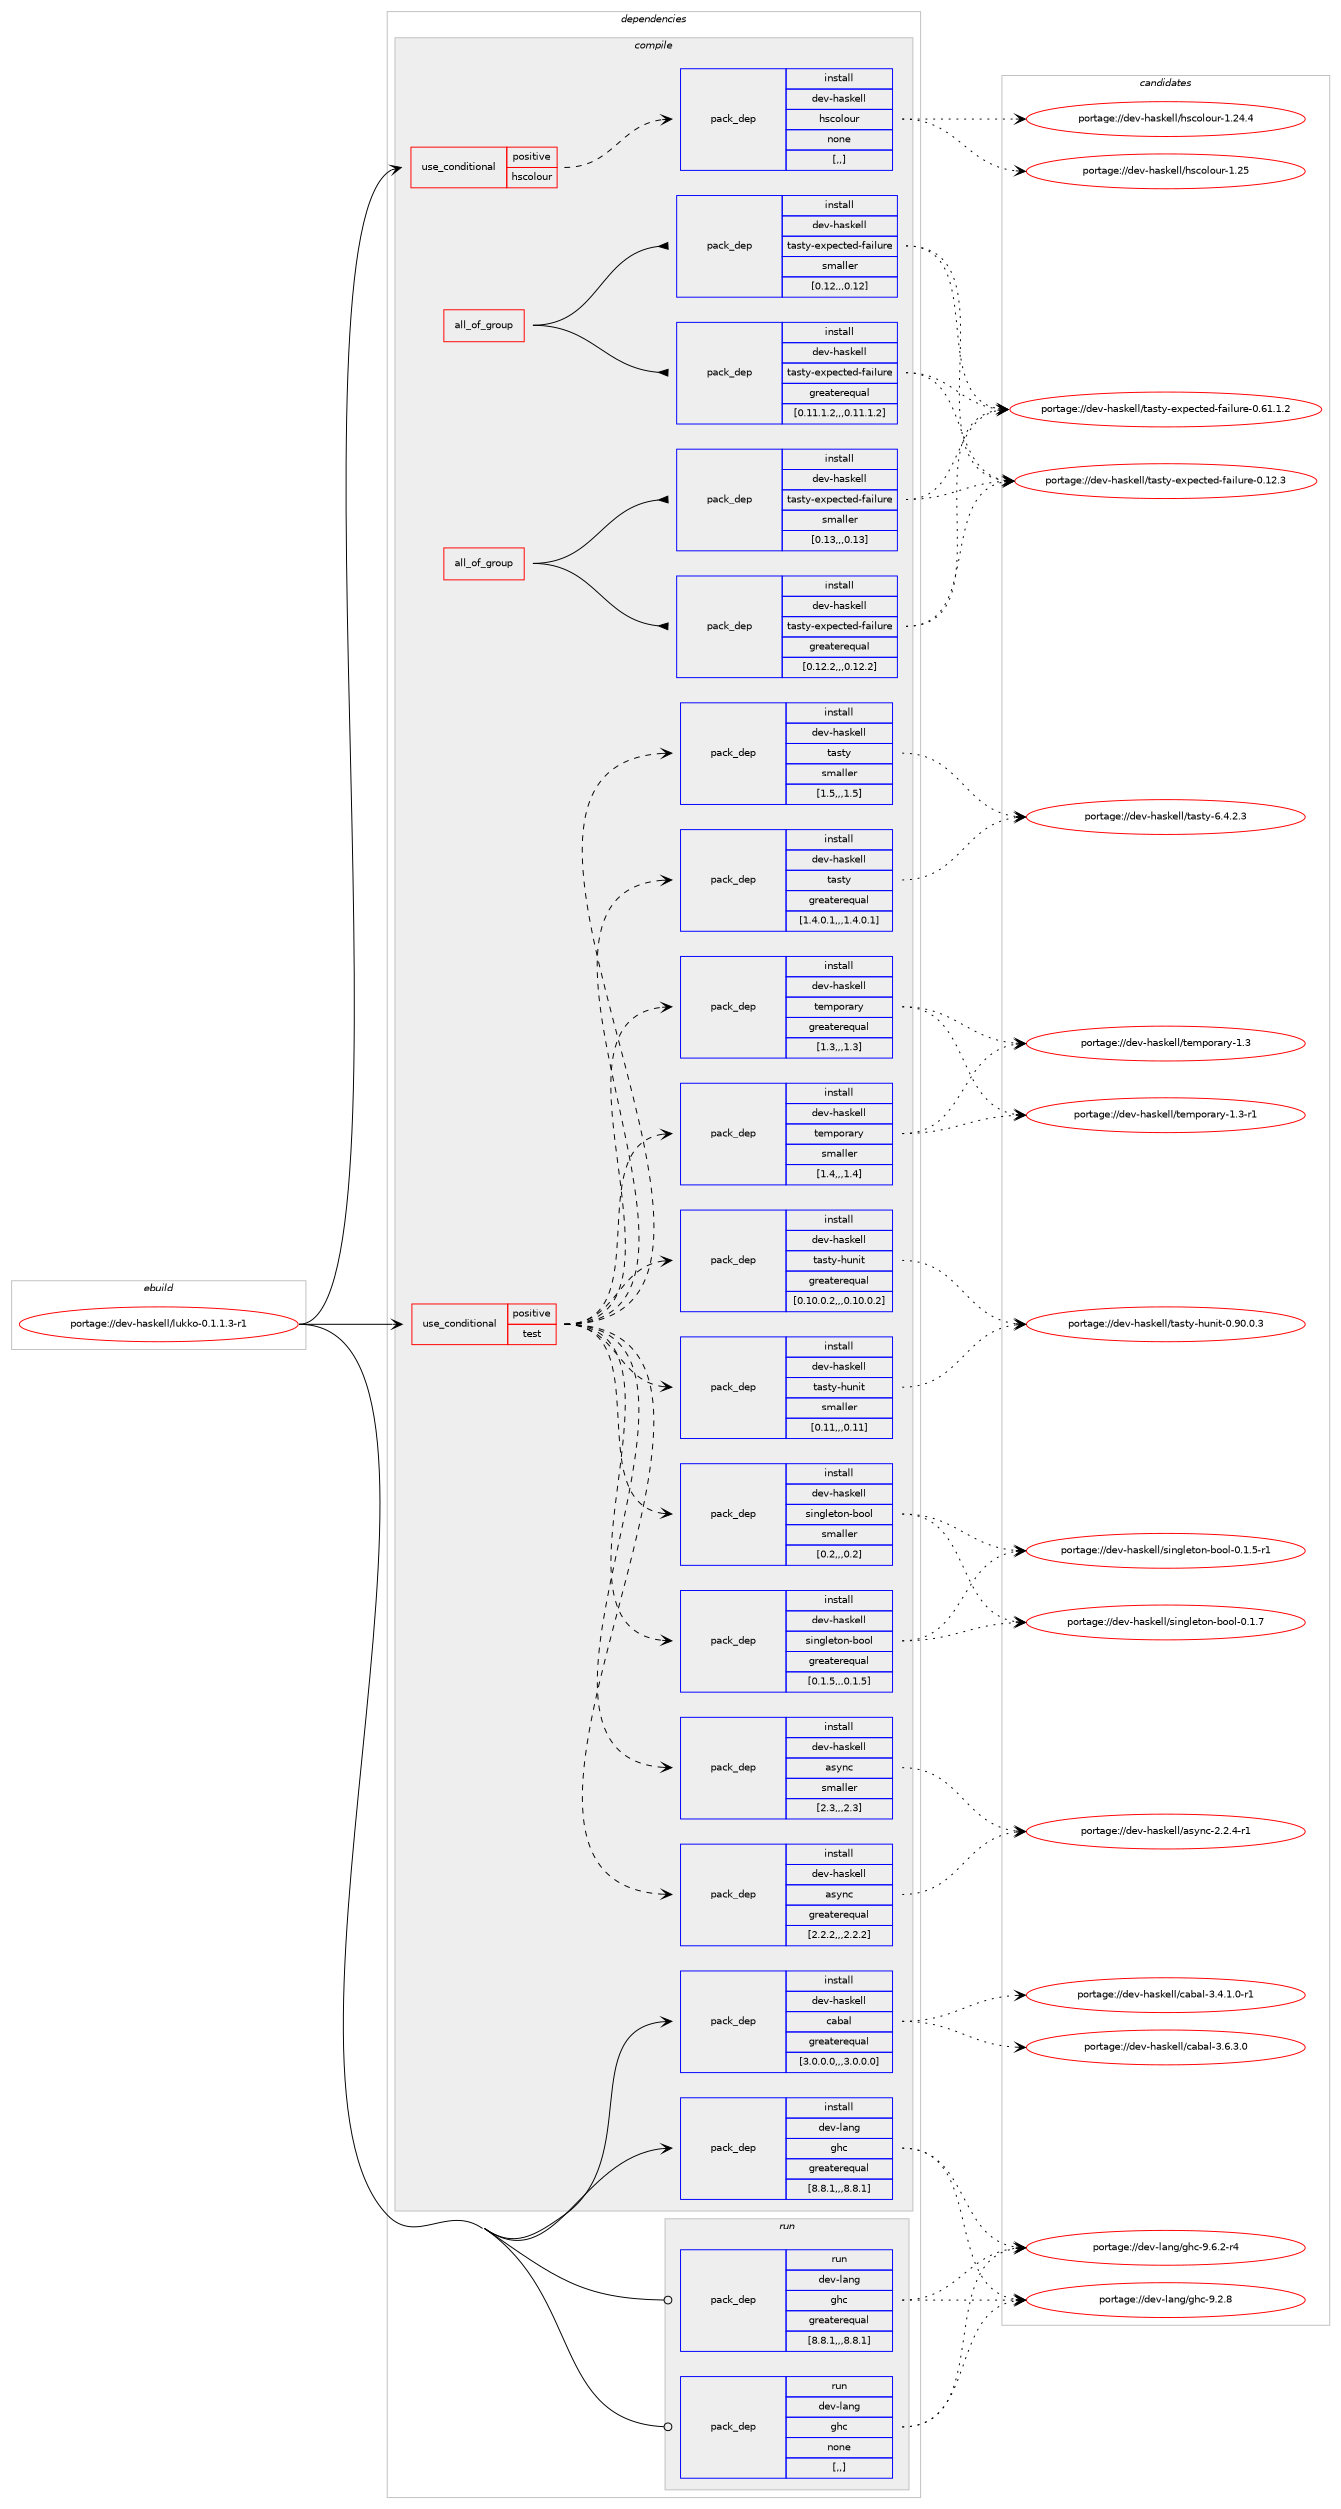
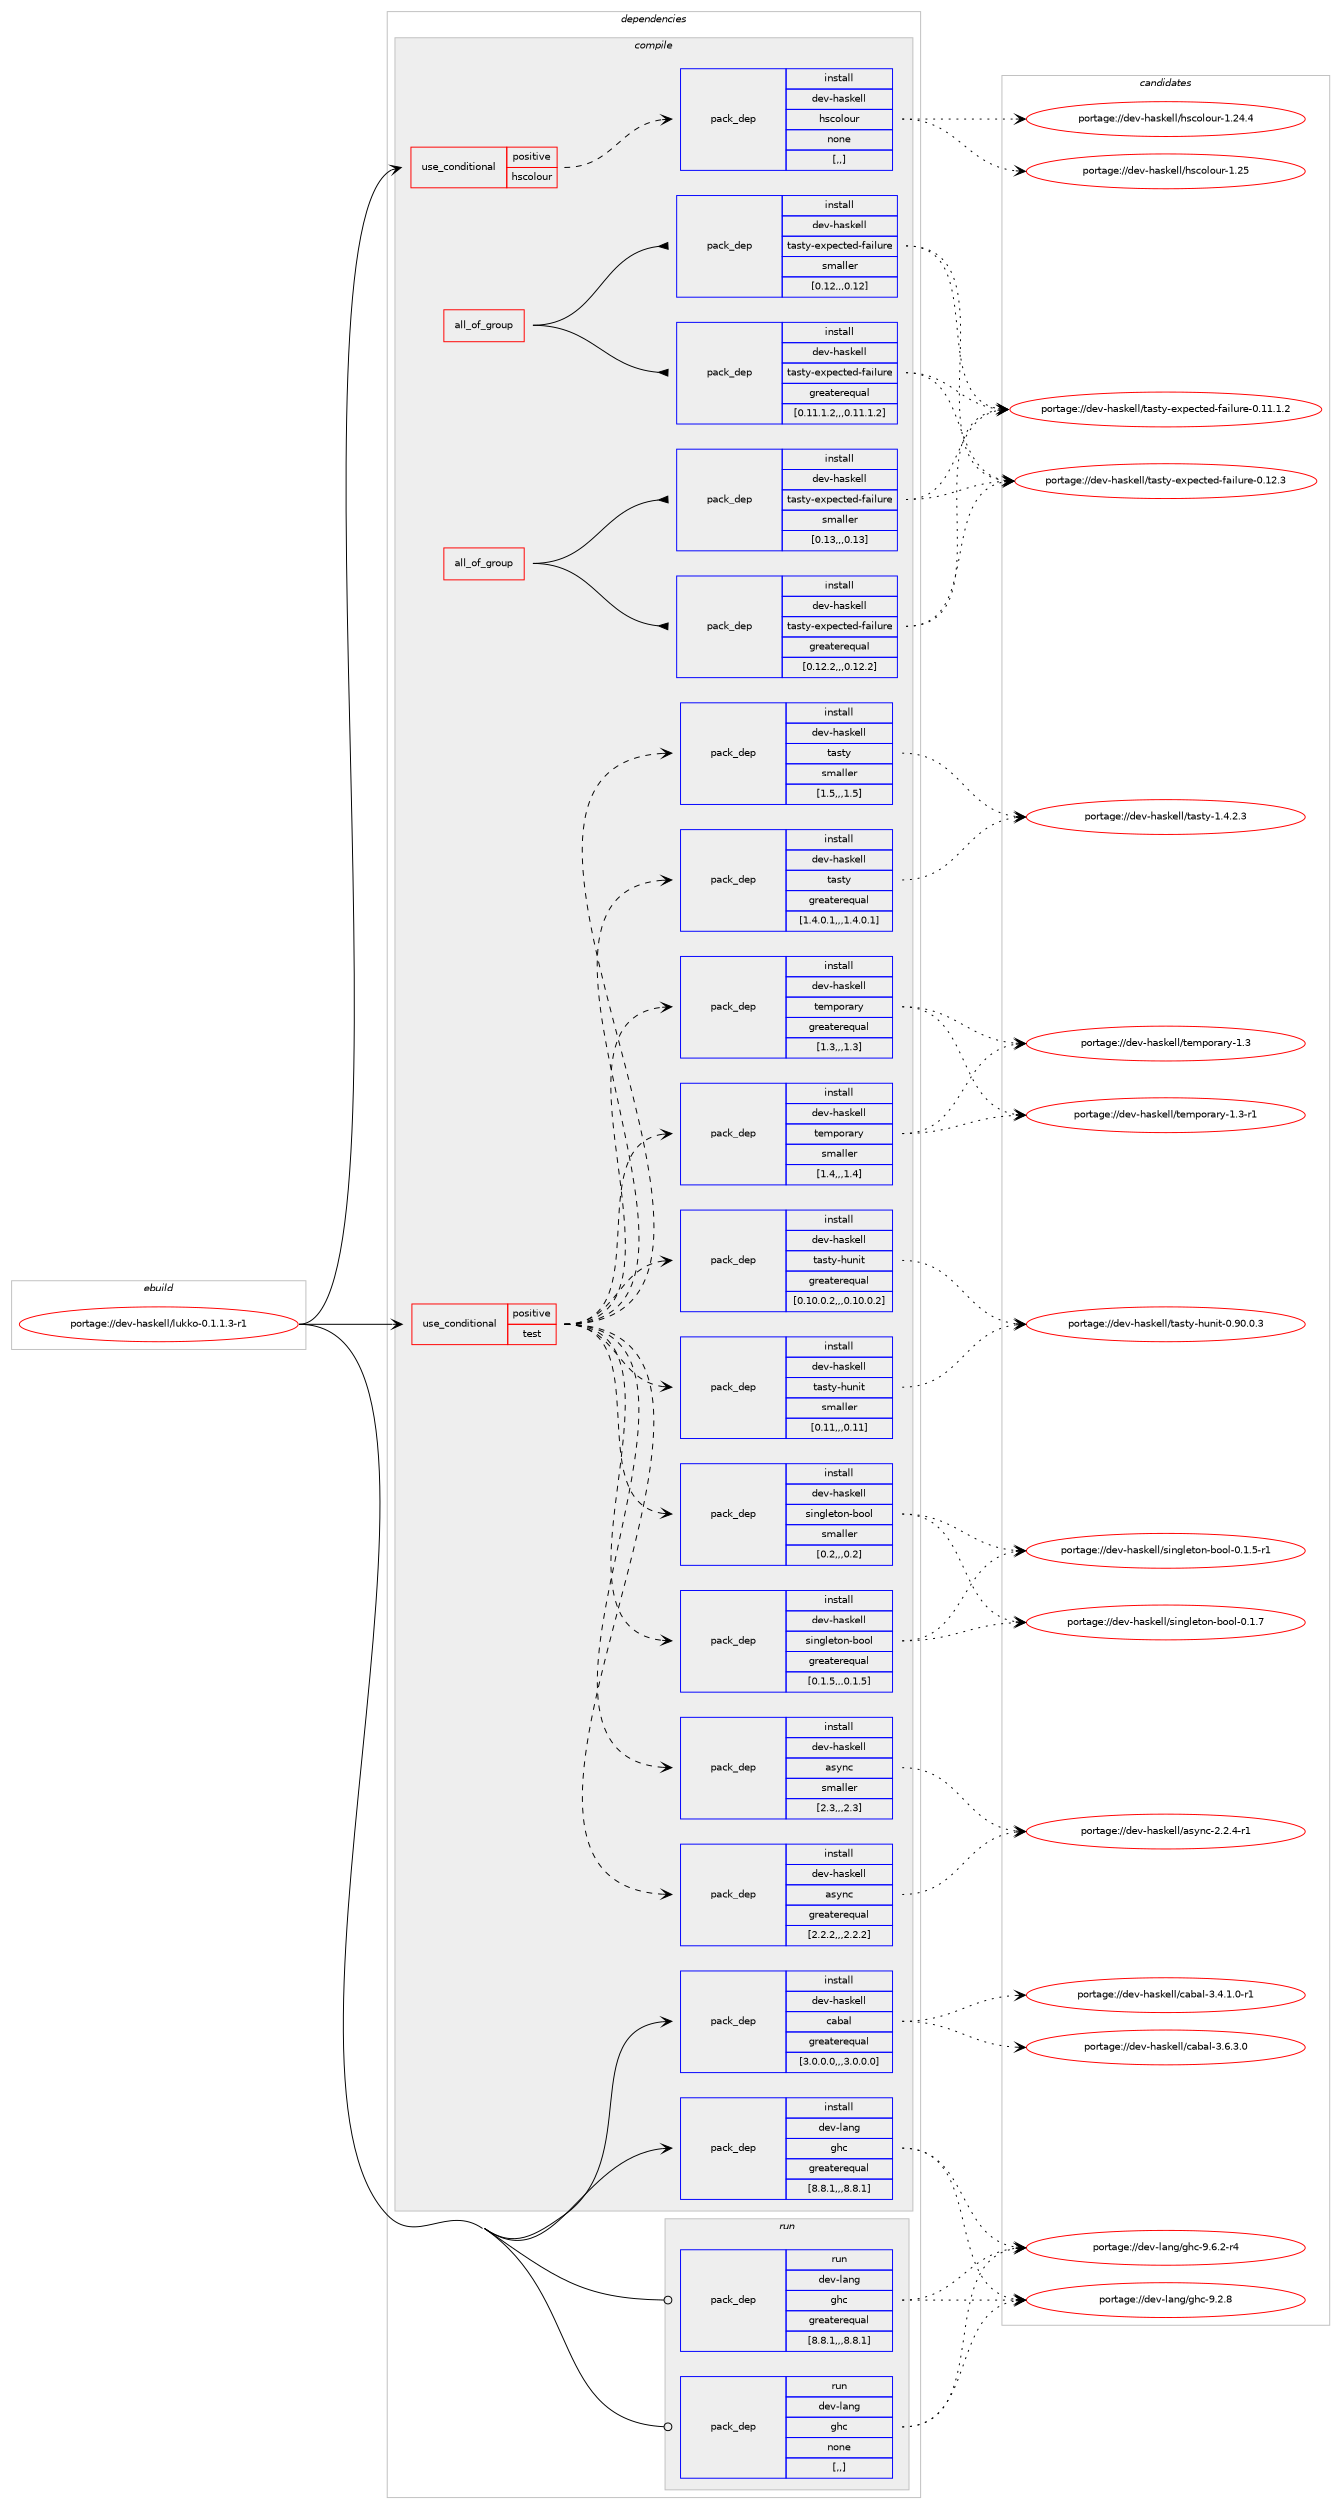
node "portage://dev-haskell/tasty-expected-failure-0.61.1.2": label "portage://dev-haskell/tasty-expected-failure-0.61.1.2" -> "portage://dev-haskell/tasty-expected-failure-0.11.1.2"
node "portage://dev-haskell/tasty-6.4.2.3": label "portage://dev-haskell/tasty-6.4.2.3" -> "portage://dev-haskell/tasty-1.4.2.3"
